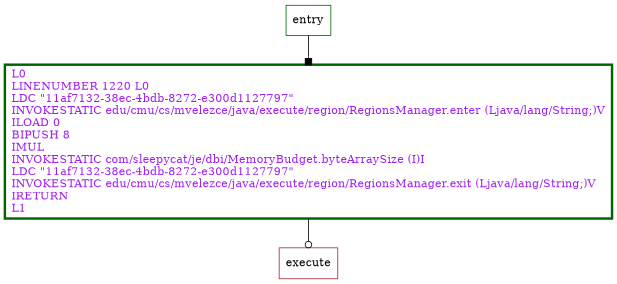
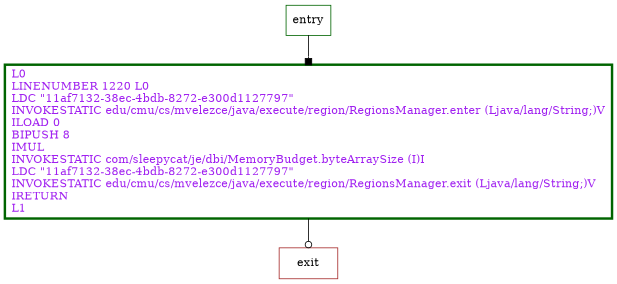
node "execute": label "execute" -> "exit"
